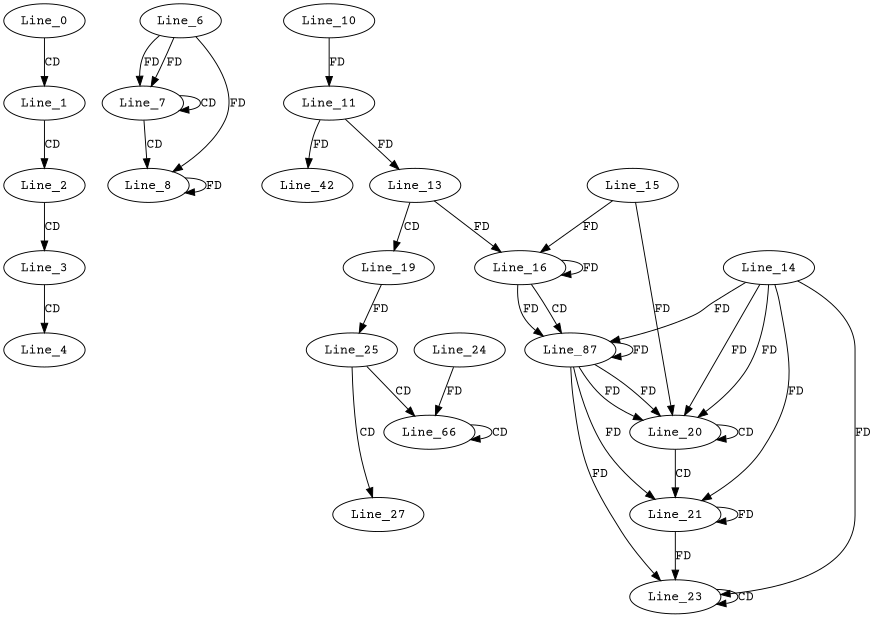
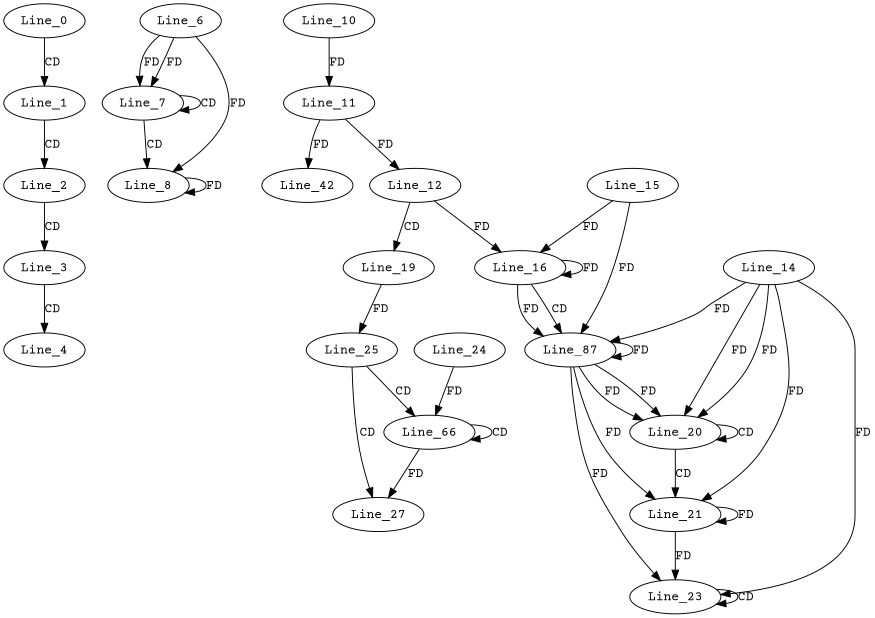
node "Line_13": label "Line_13" -> "Line_12"
edge "Line_15" -> "Line_20": now "Line_15" -> "Line_87"
edge "Line_66" -> "Line_27": added, label "FD"
